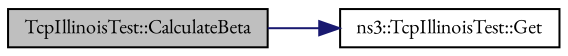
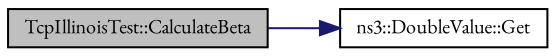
node "ns3::TcpIllinoisTest::Get": label "ns3::TcpIllinoisTest::Get" -> "ns3::DoubleValue::Get"
